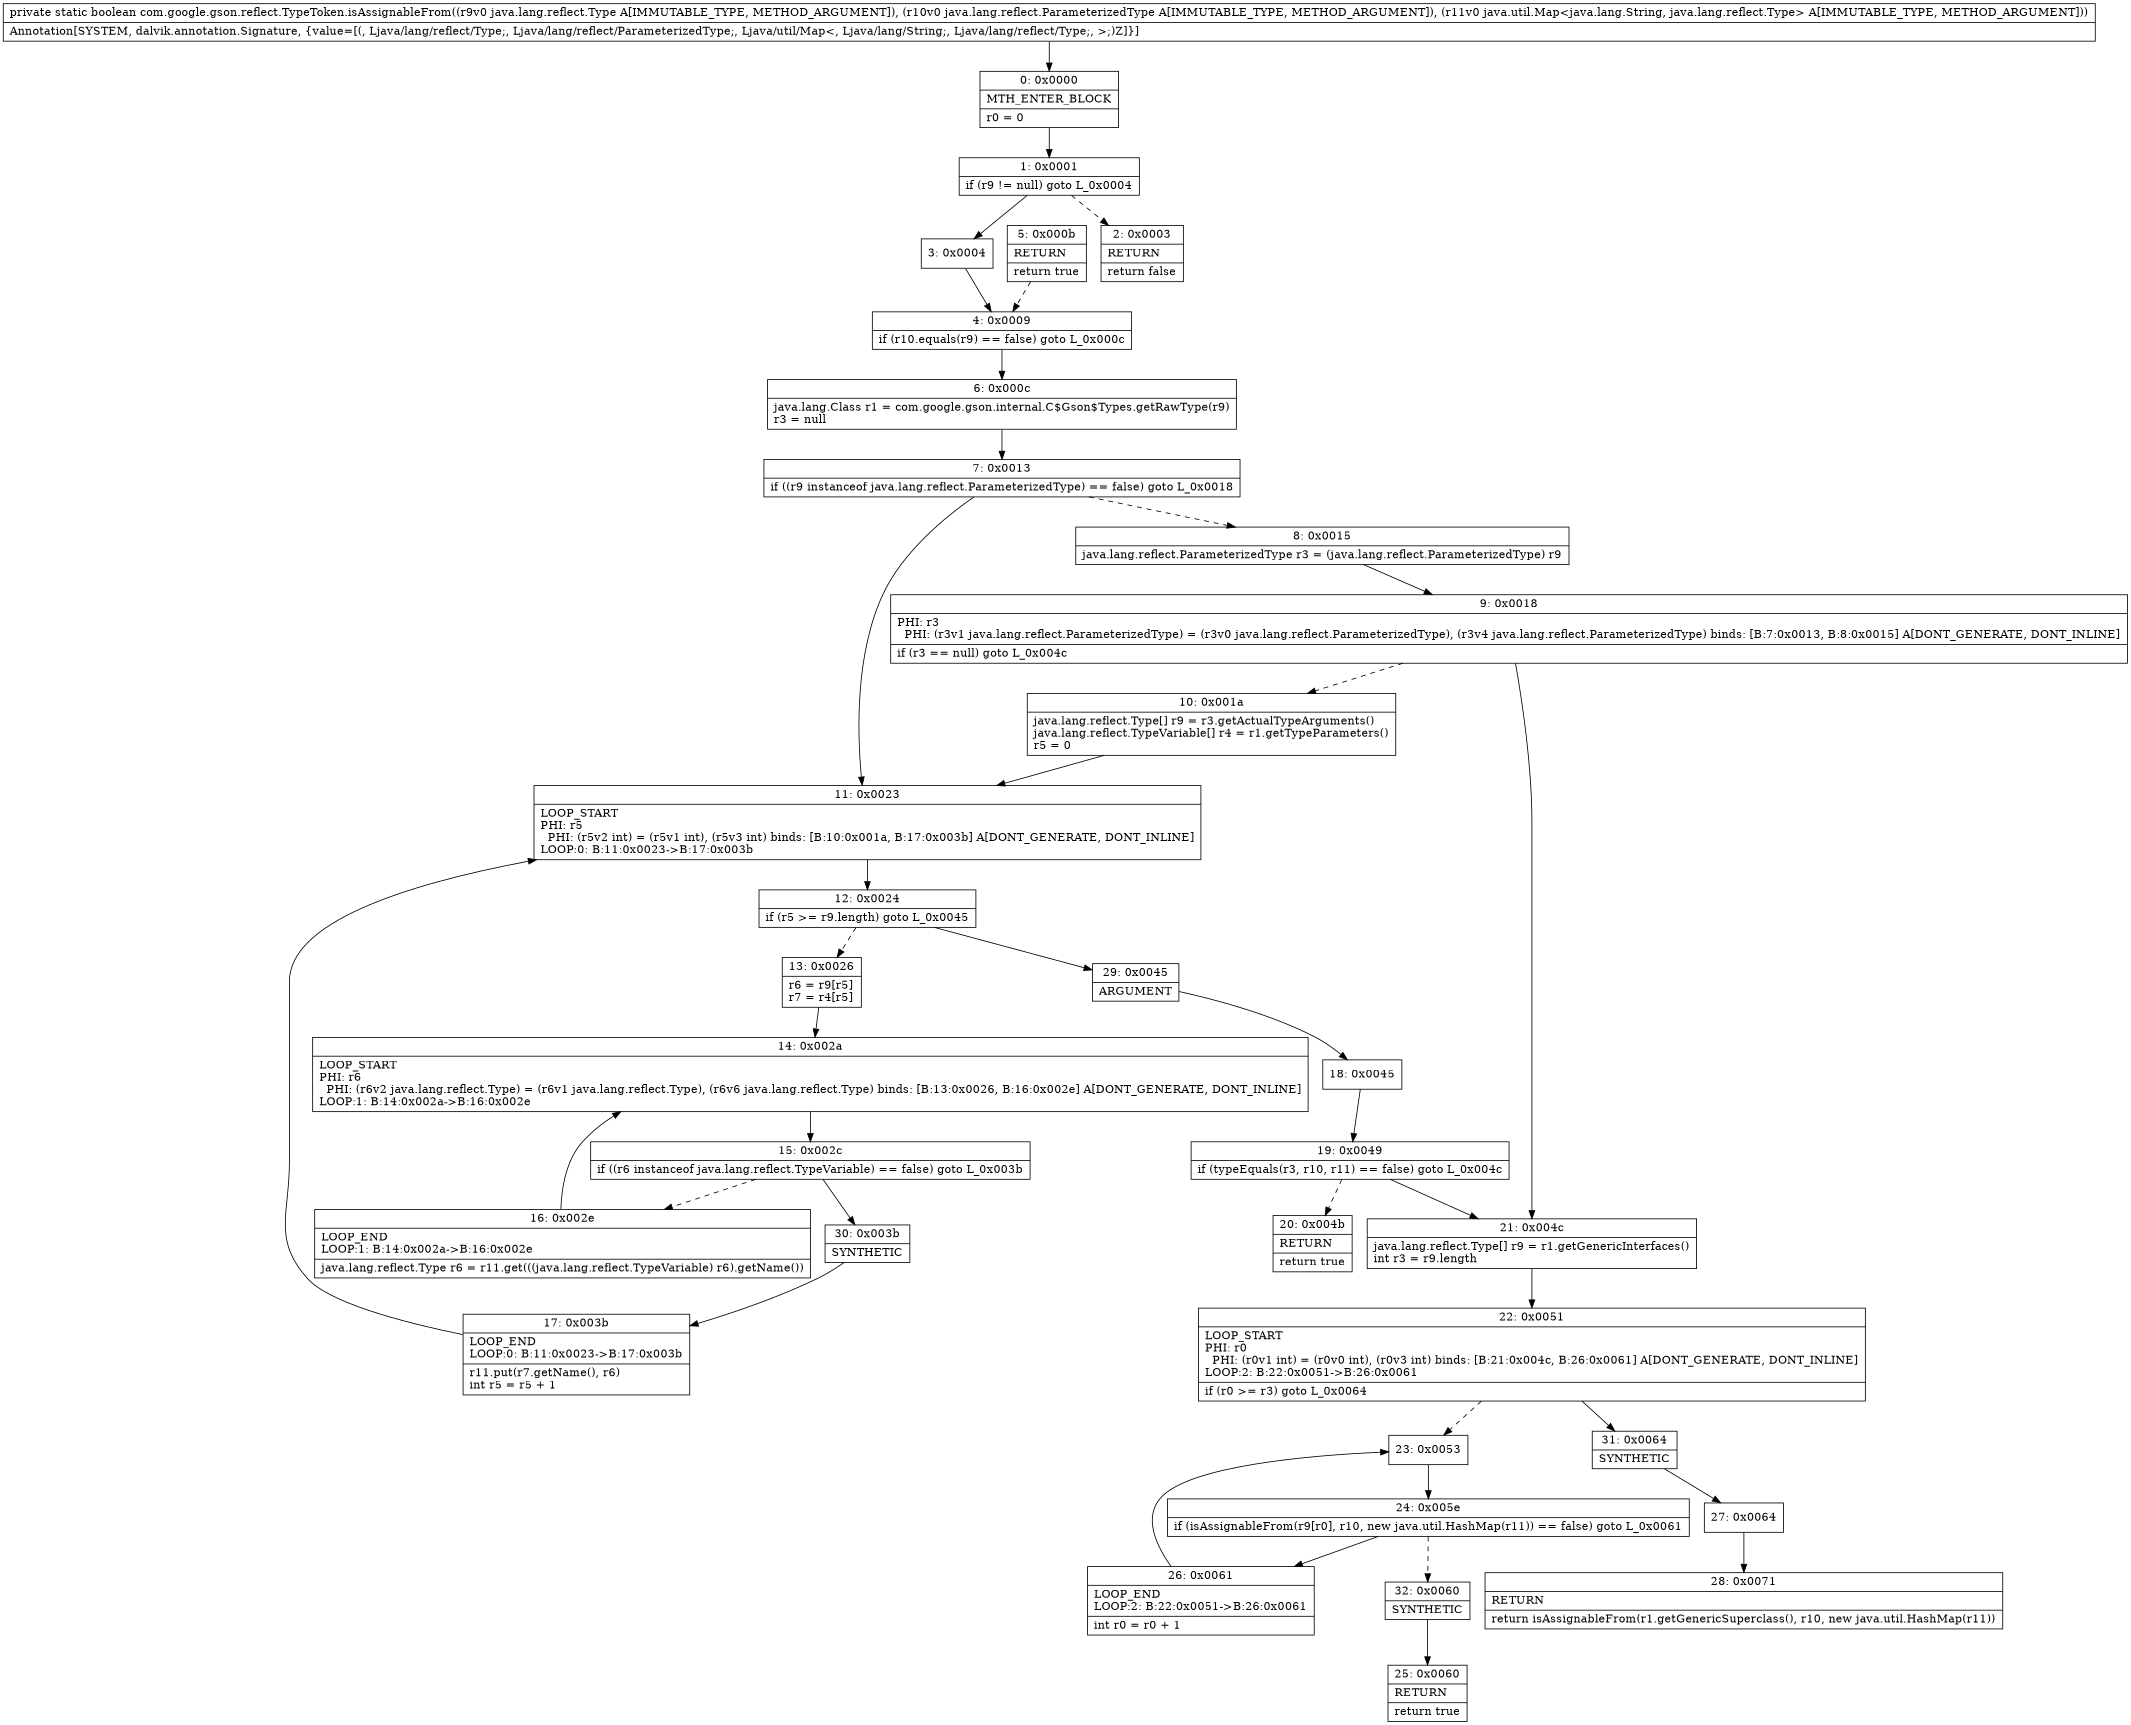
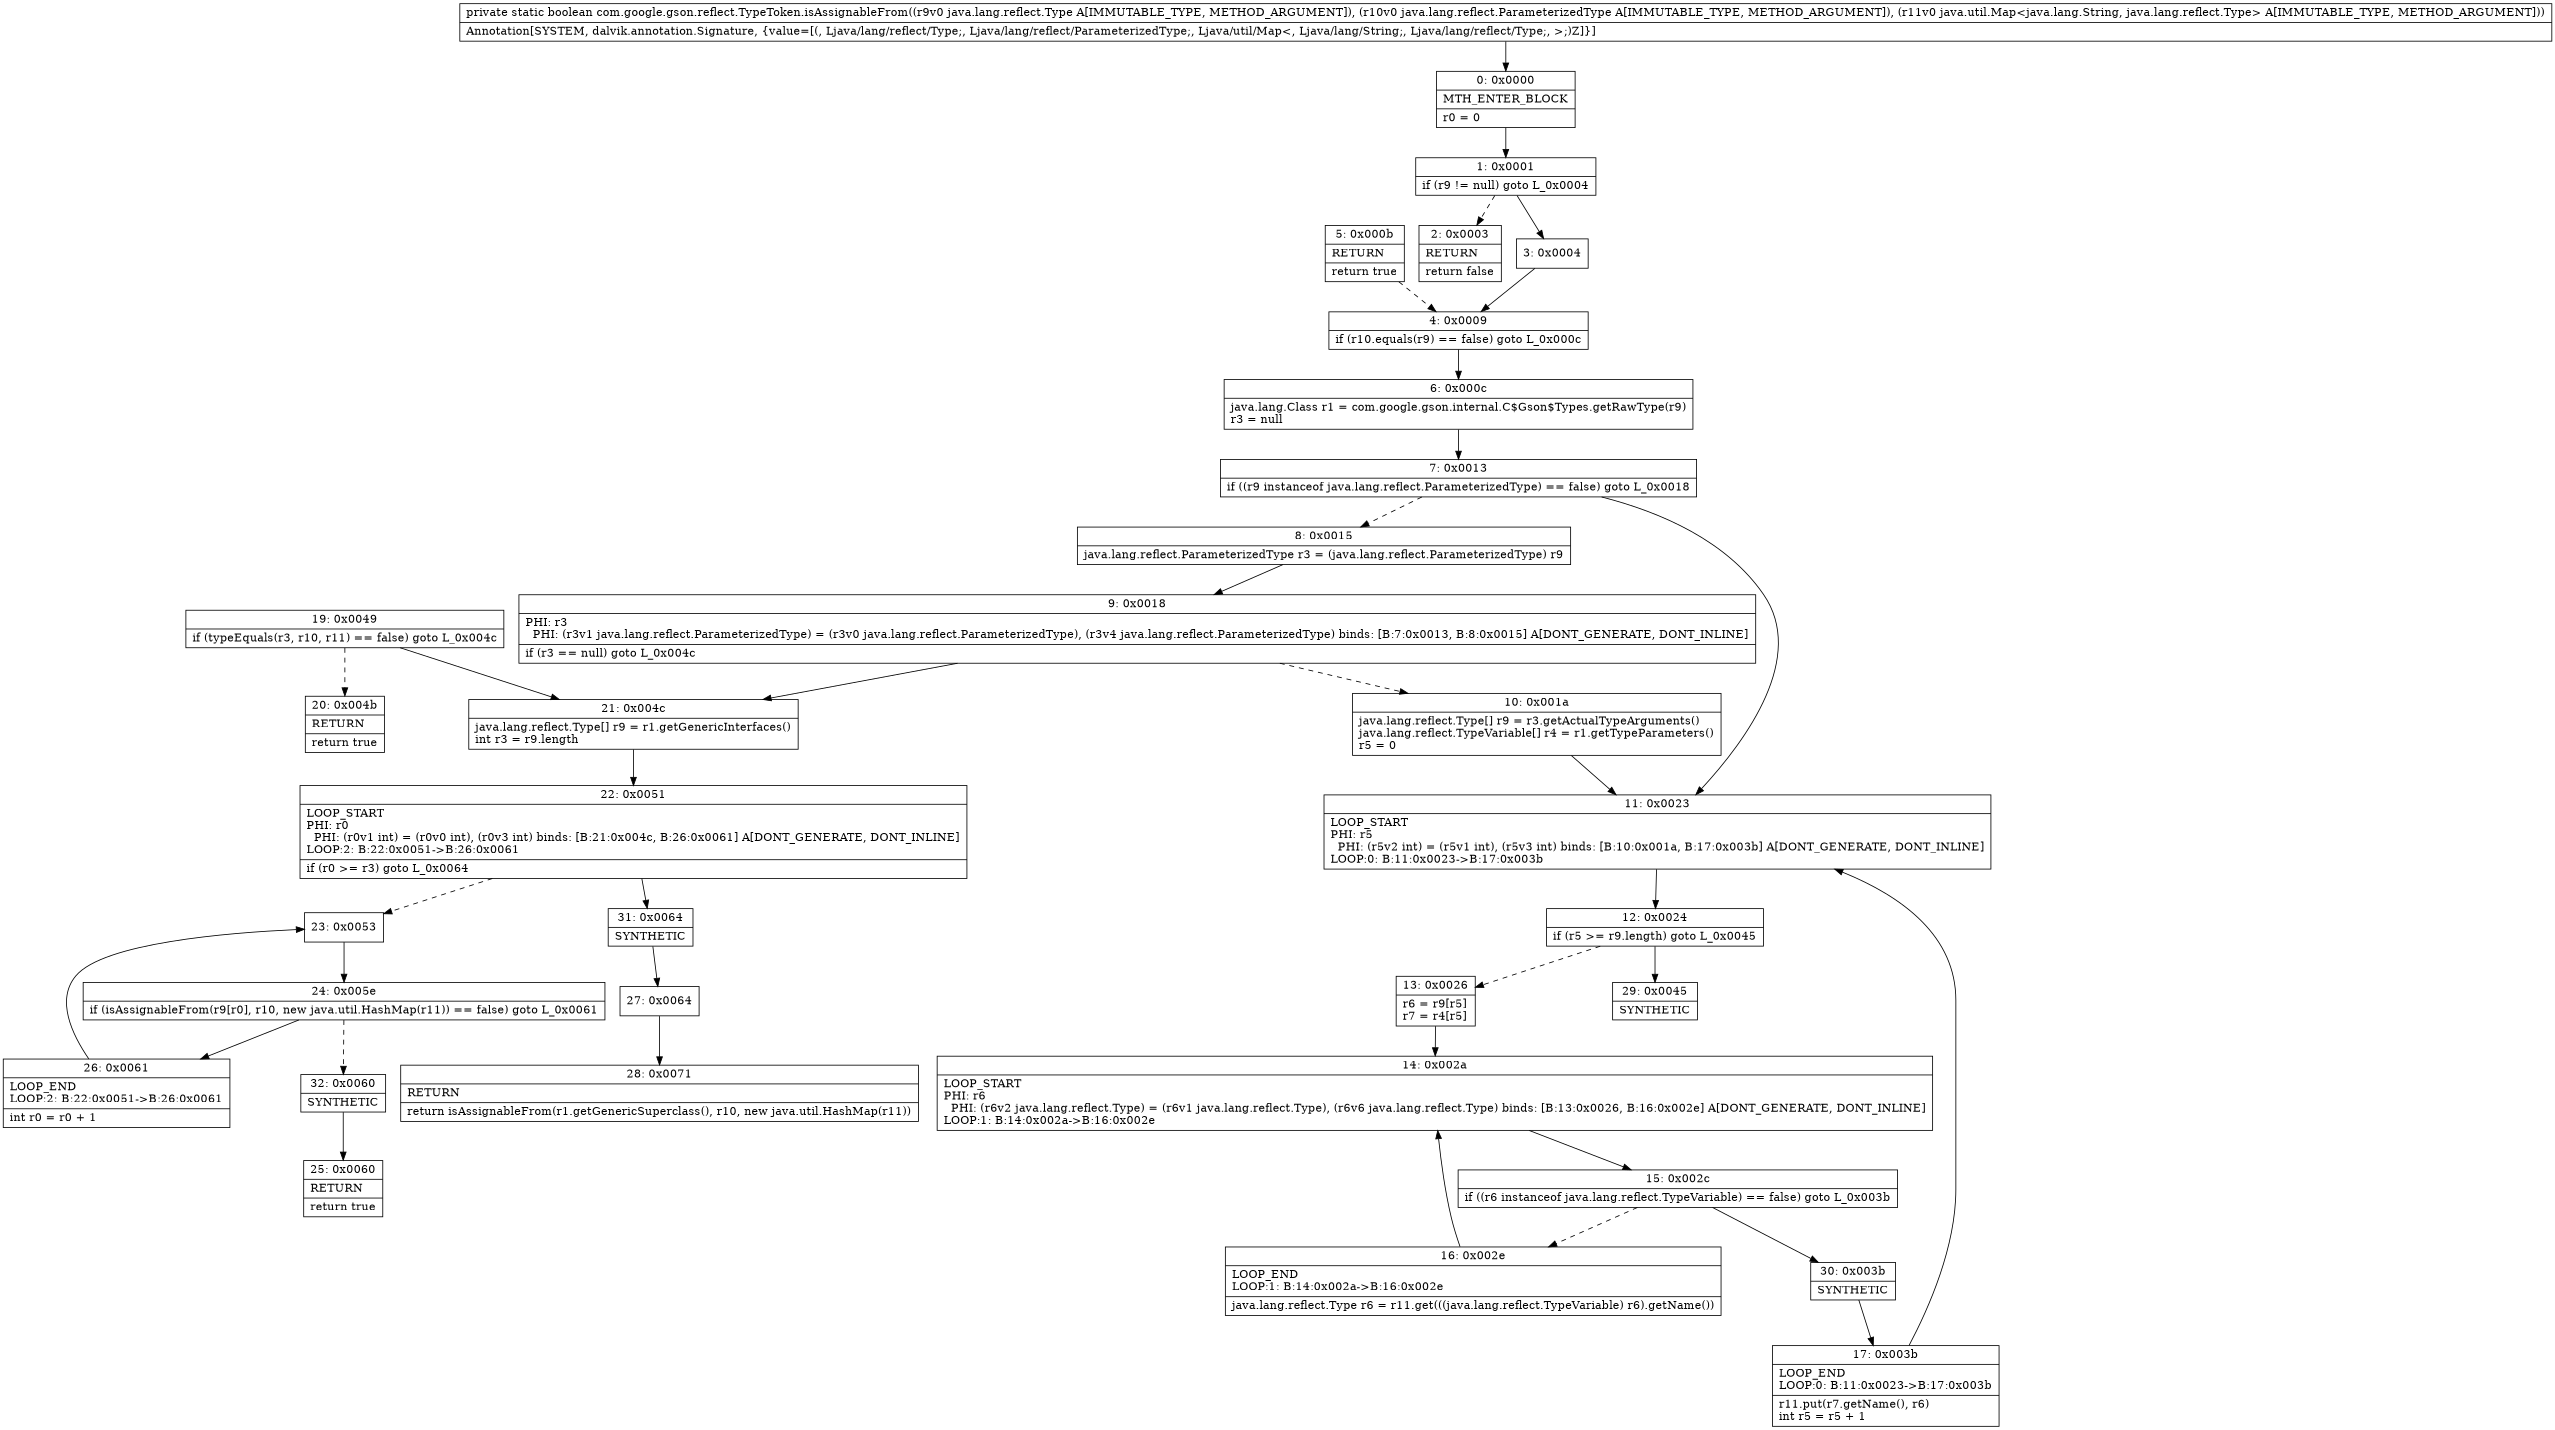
node "29: 0x0045": text "ARGUMENT" -> "SYNTHETIC"
node "18: 0x0045": removed
